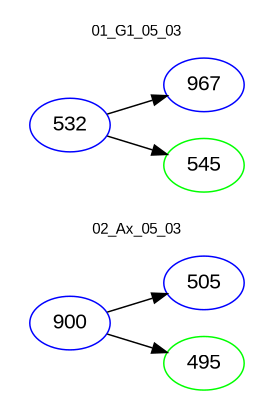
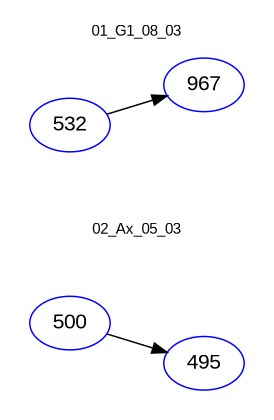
cluster "01_G1_05_03": label "01_G1_05_03" -> "01_G1_08_03"
node "545": removed
node "505": removed
node "900": label "900" -> "500"
node "495": color green -> blue
